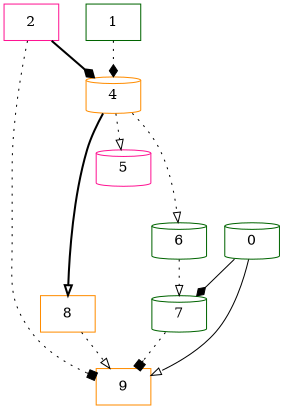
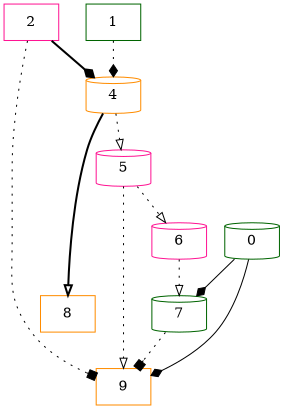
edge "4" -> "6": now "5" -> "6"
node "6": color darkgreen -> deeppink
edge "0" -> "9": arrowhead onormal -> diamond
edge "8" -> "9": now "5" -> "9"
